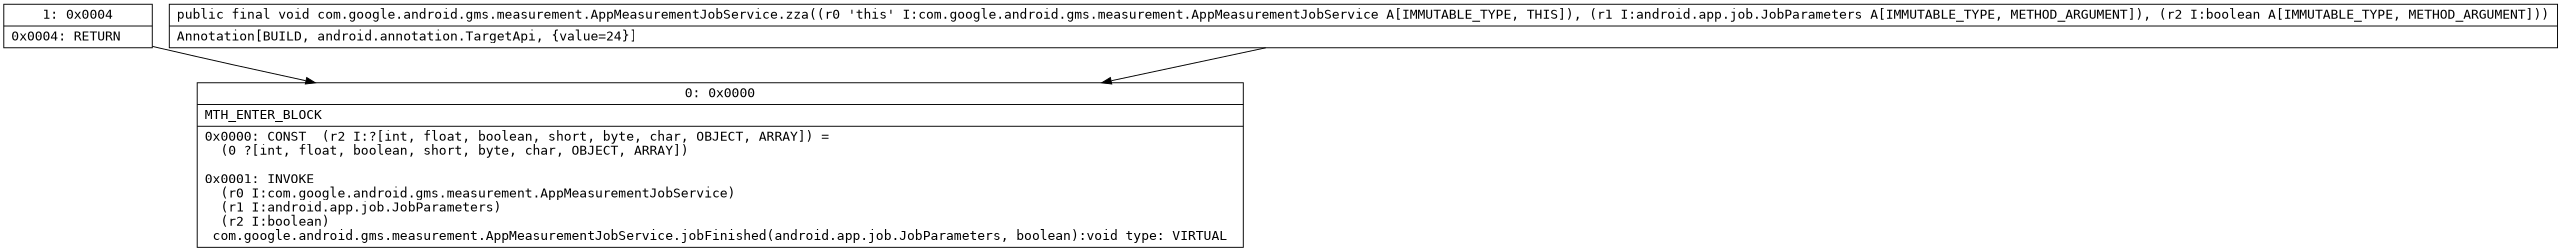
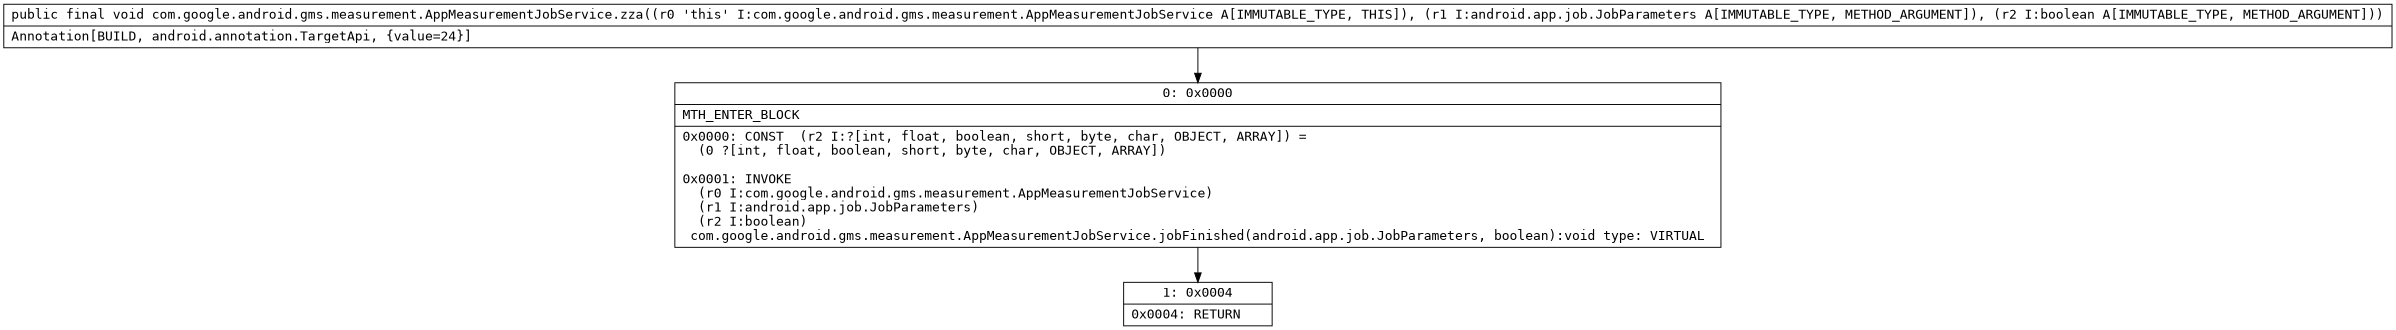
edge "1: 0x0004" -> "0: 0x0000": reversed
